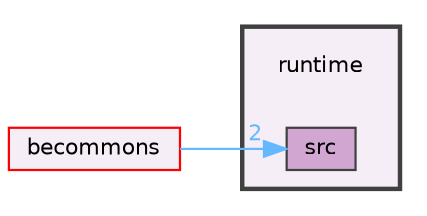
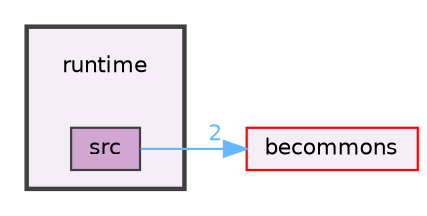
edge "becommons" -> "src": reversed
